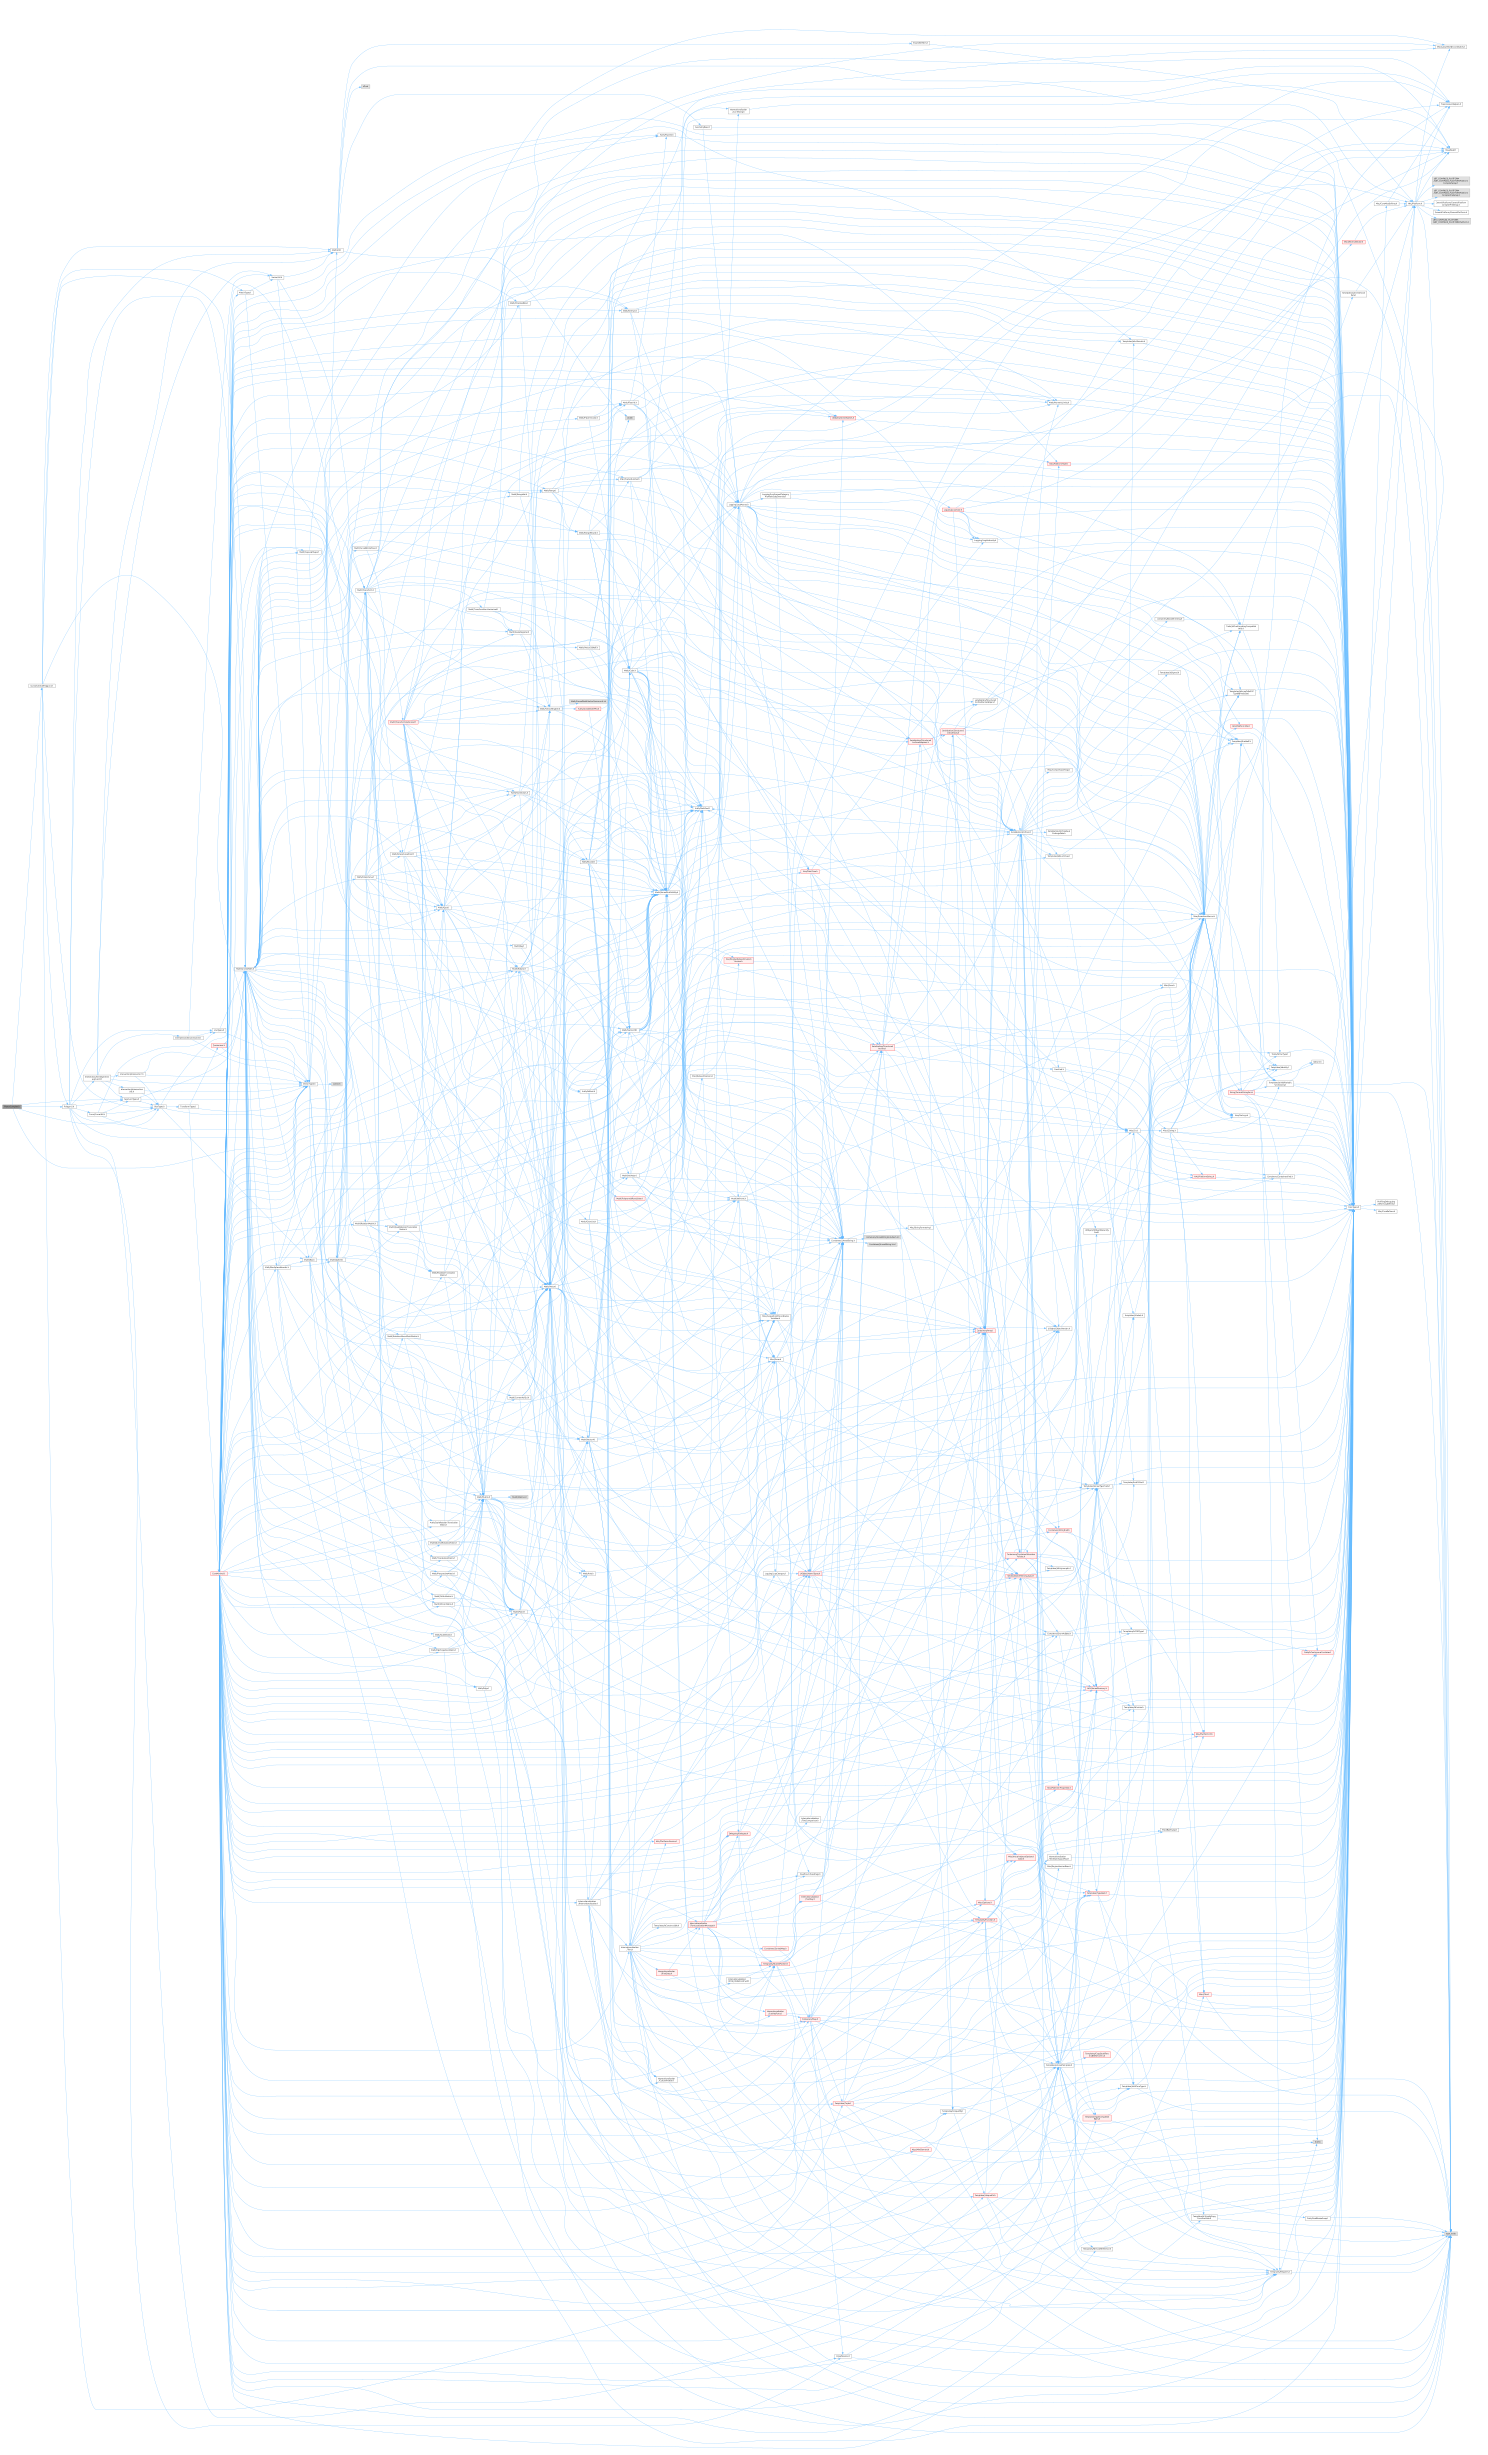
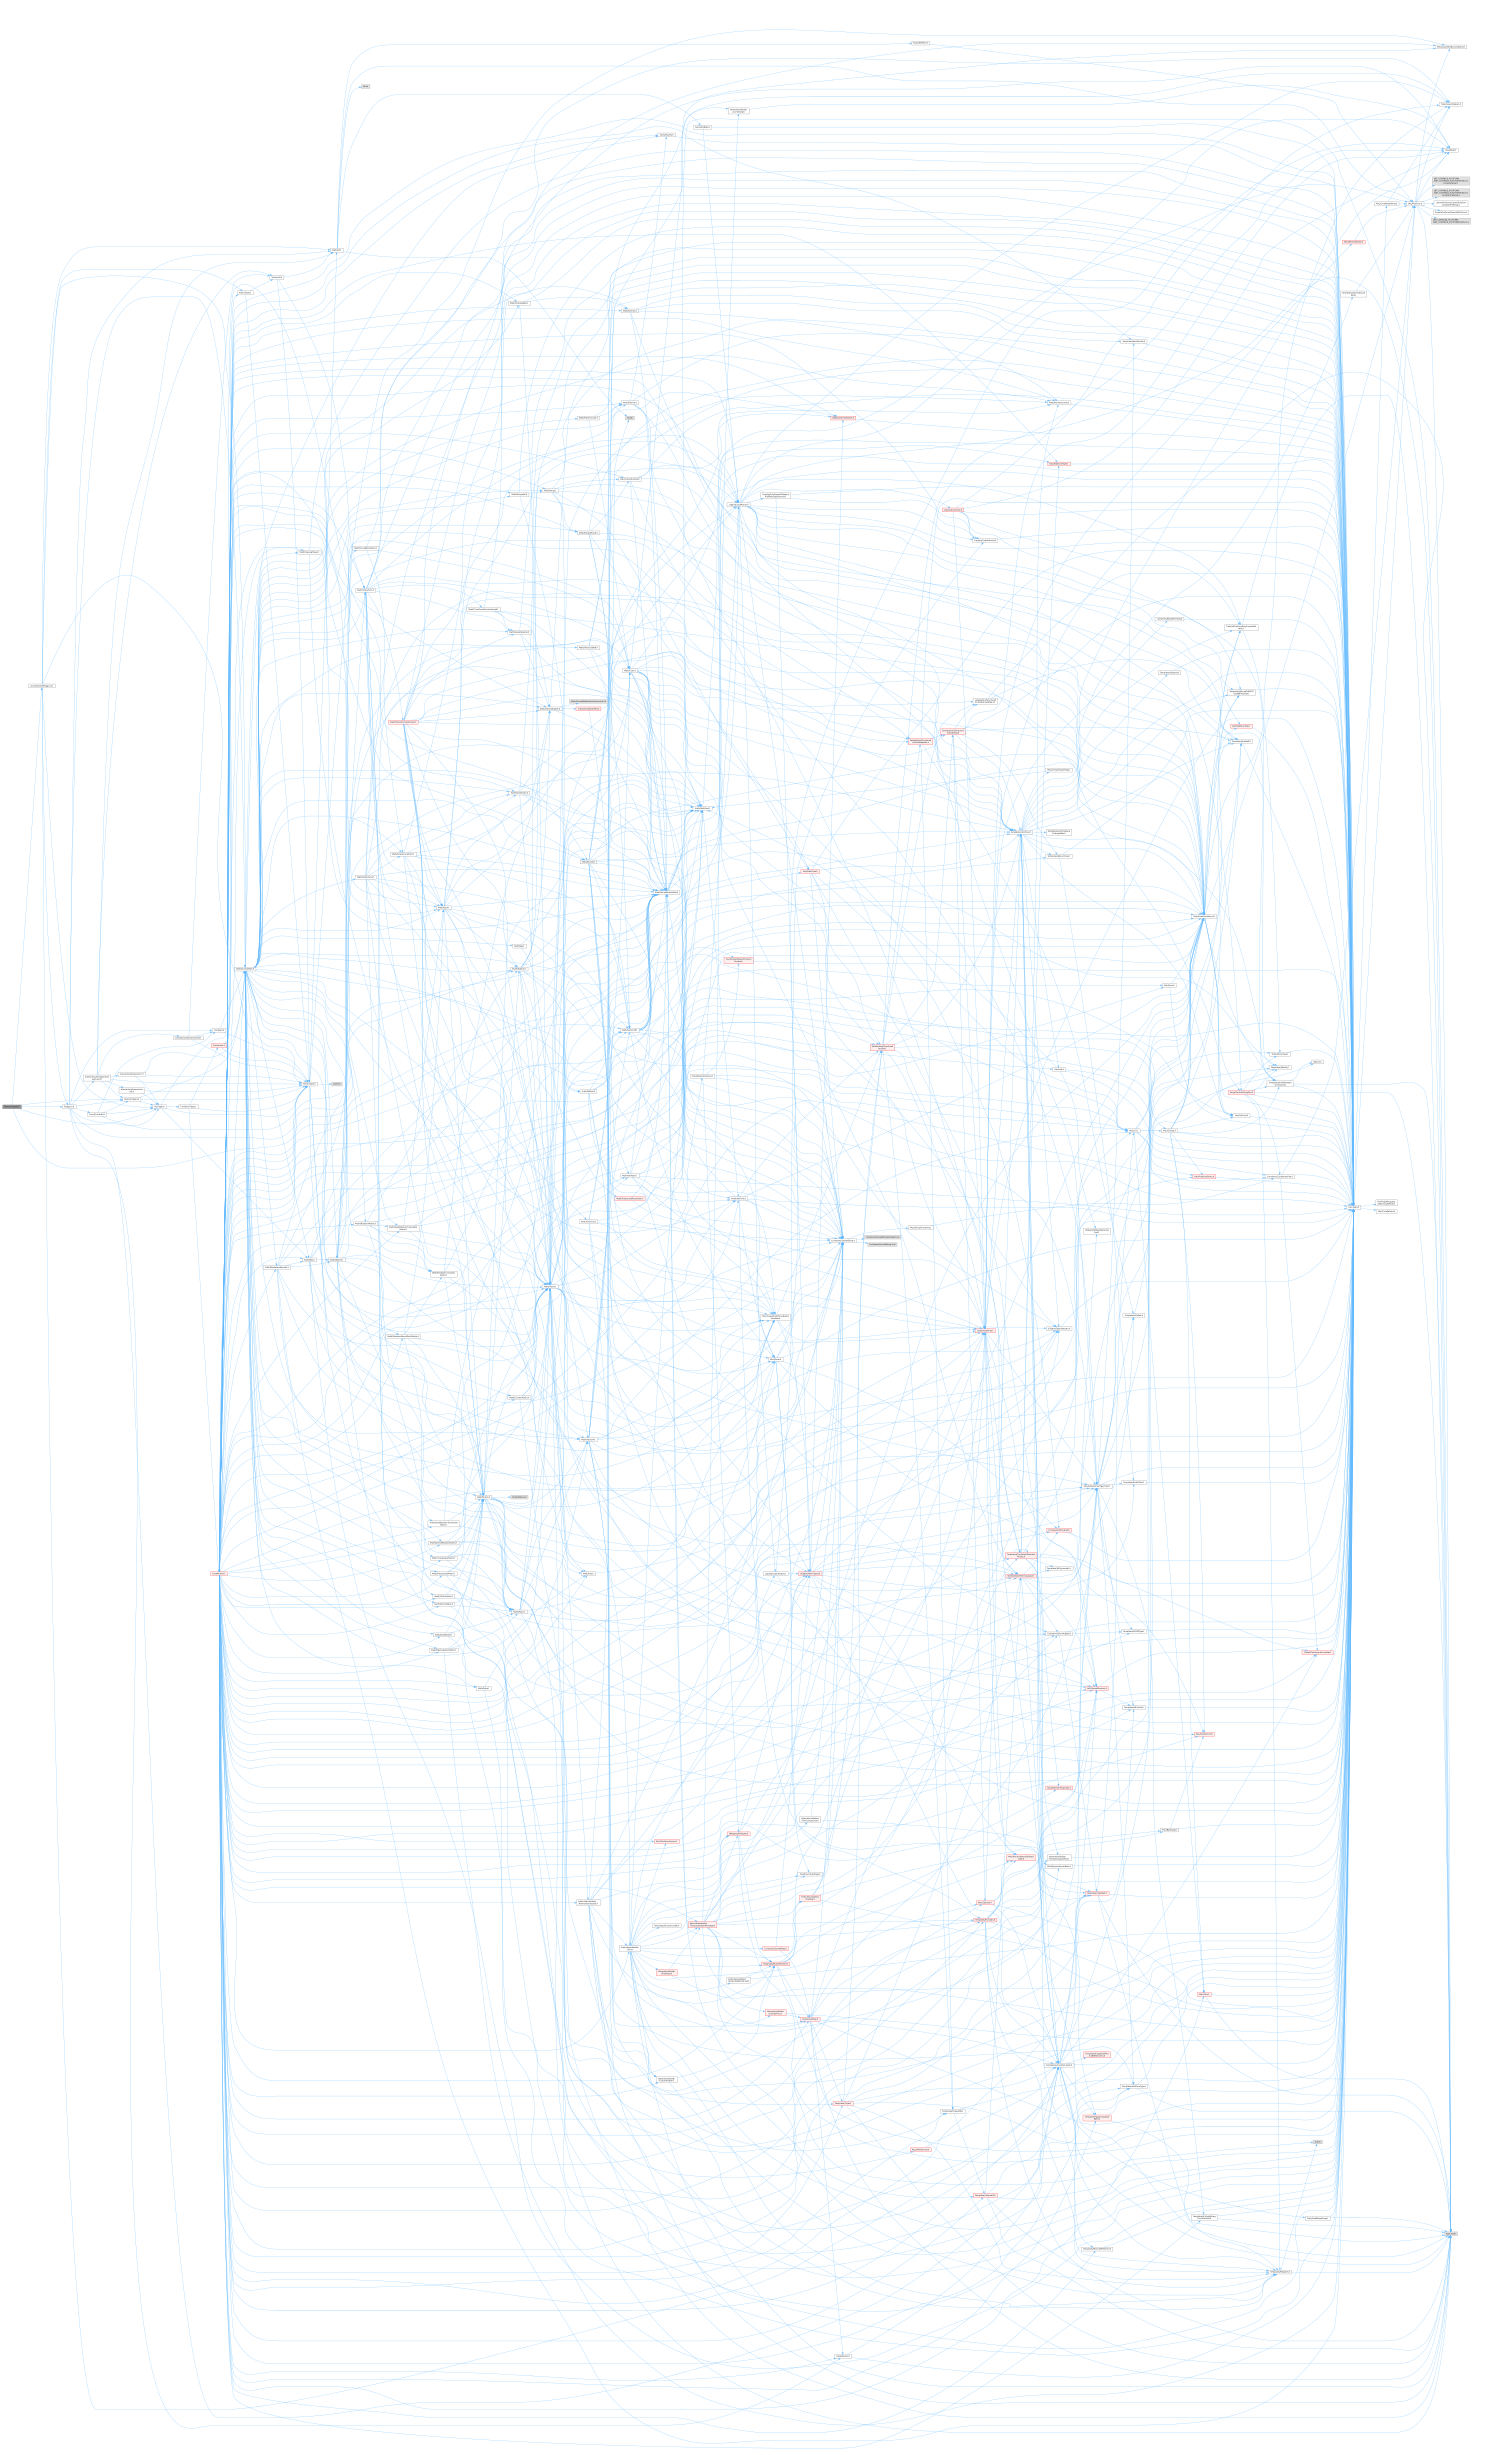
edge "Serialization/Archive.h" -> "Math/MathFwd.h": now "Misc/CompressionFlags.h" -> "Math/MathFwd.h"
edge "Misc/AssertionMacros.h" -> "atomic": removed
